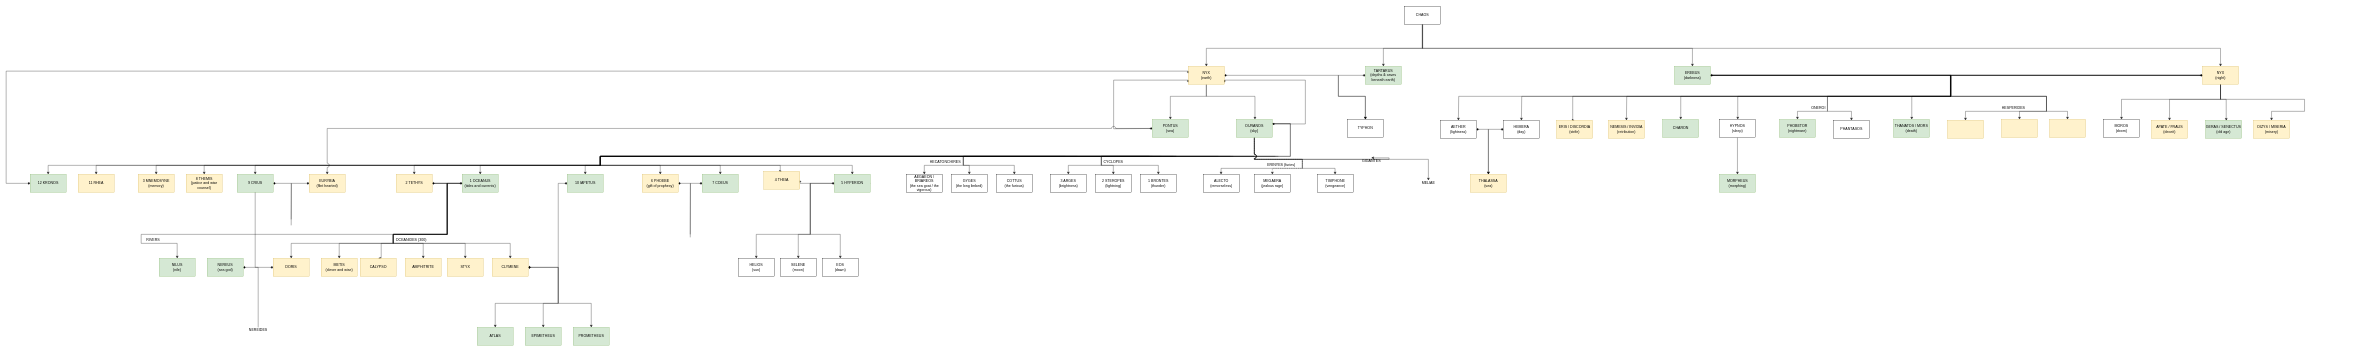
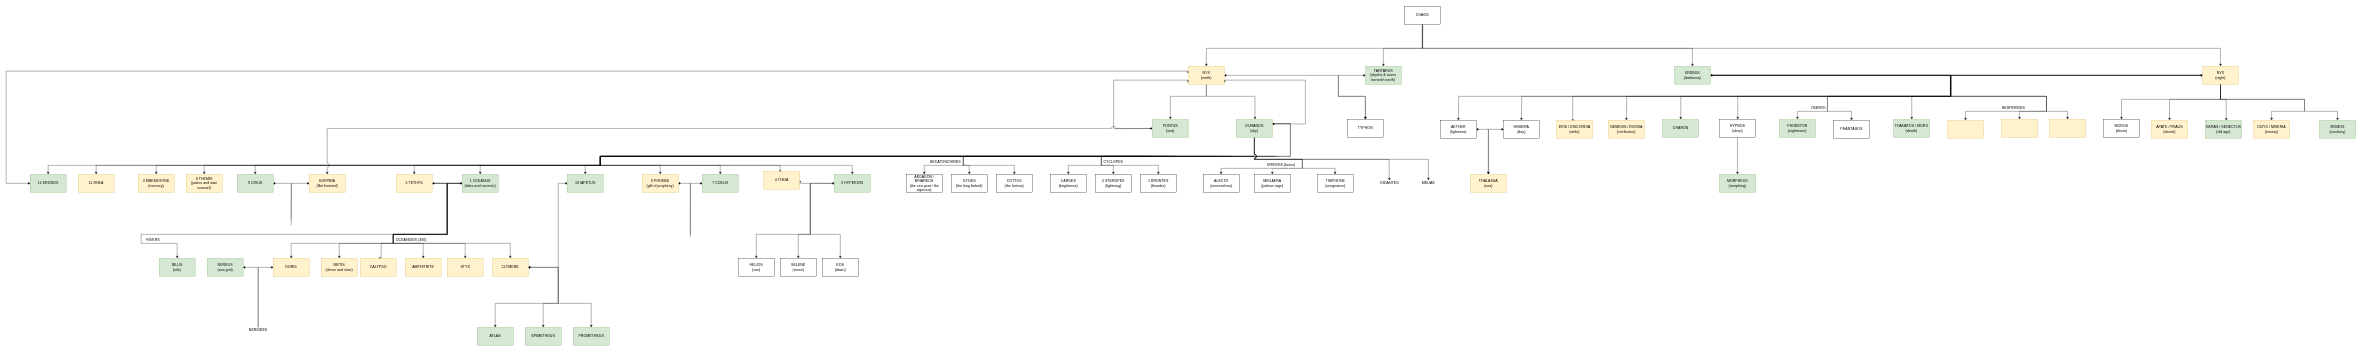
edge "NYX (night)" -> "MOMOS (mockery)": added
node "MOMOS (mockery)": added
node "GIGANTES": moved (1371, 161) -> (1389, 183)
edge "9 CRIUS" -> "DORIS": now "NEREIDES" -> "DORIS"
